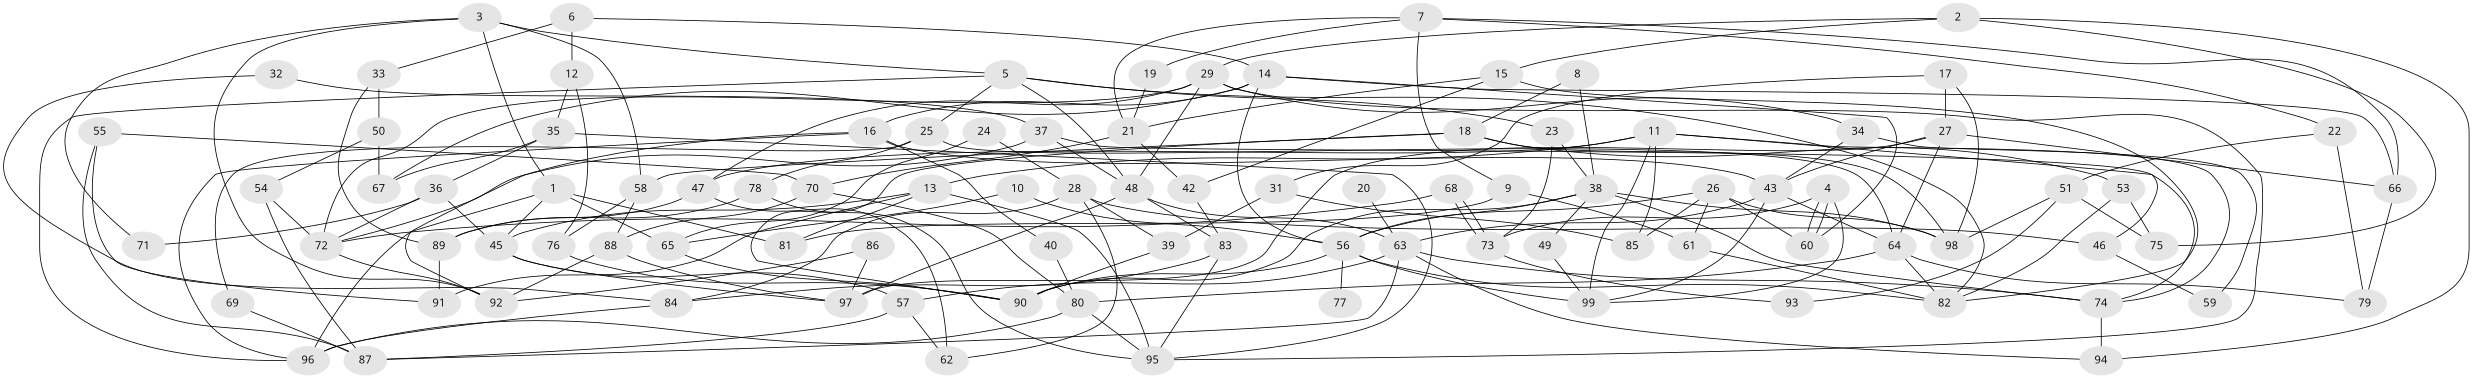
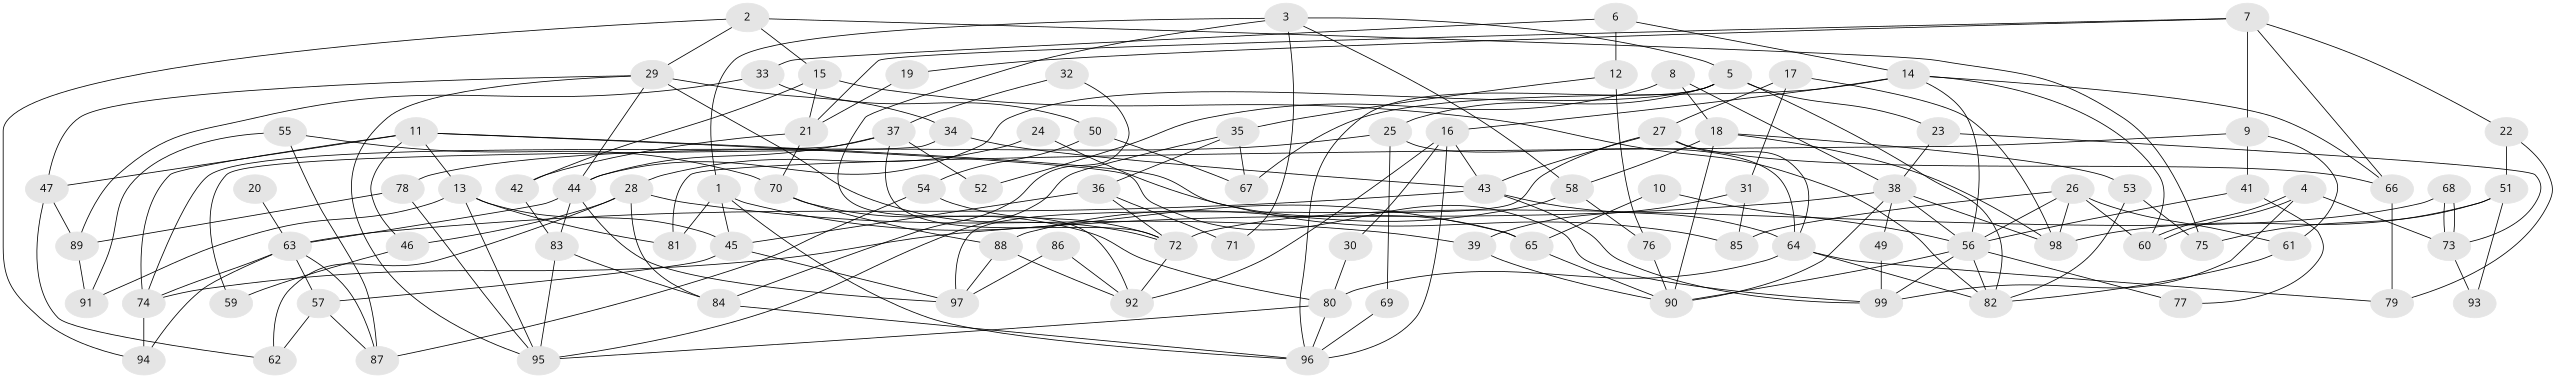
node "52": added
node "48": label "48" -> "44"
node "41": added
node "40": label "40" -> "30"
edge "69" -- "87": now "69" -- "96"
